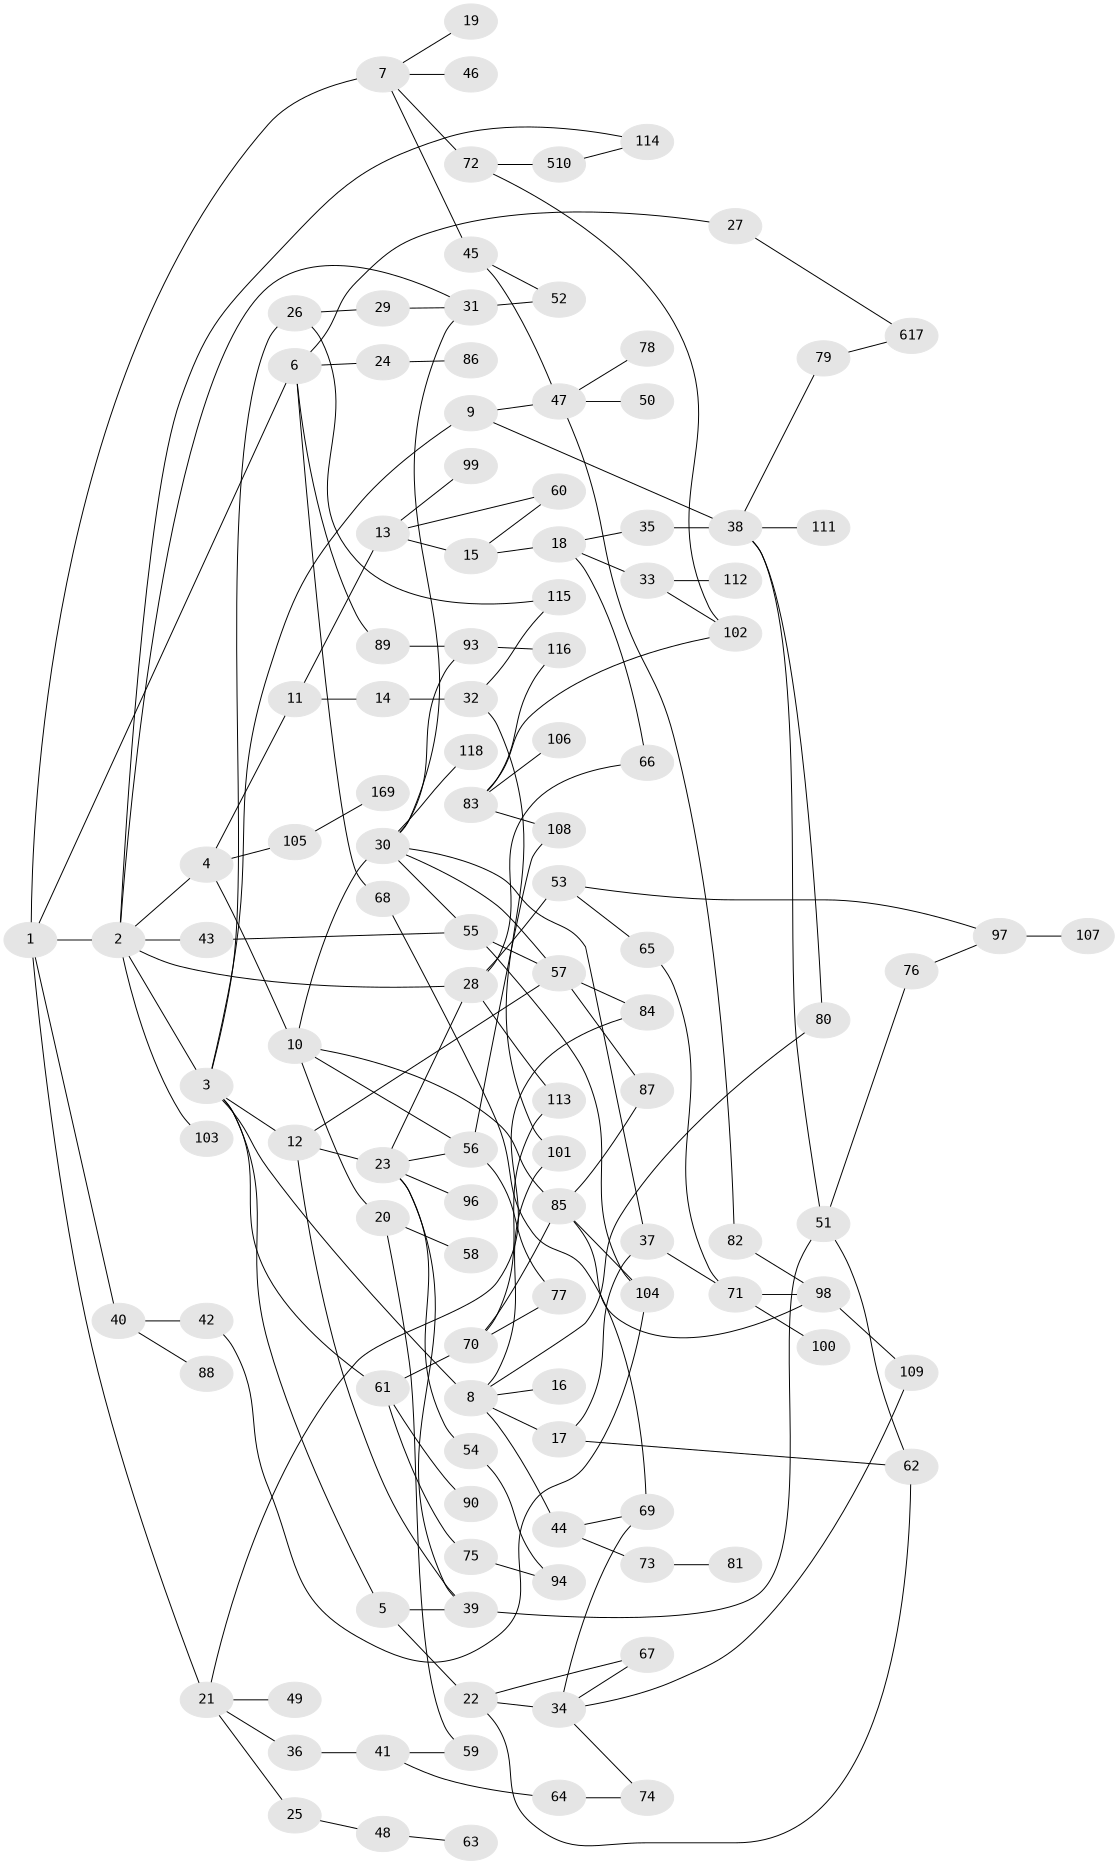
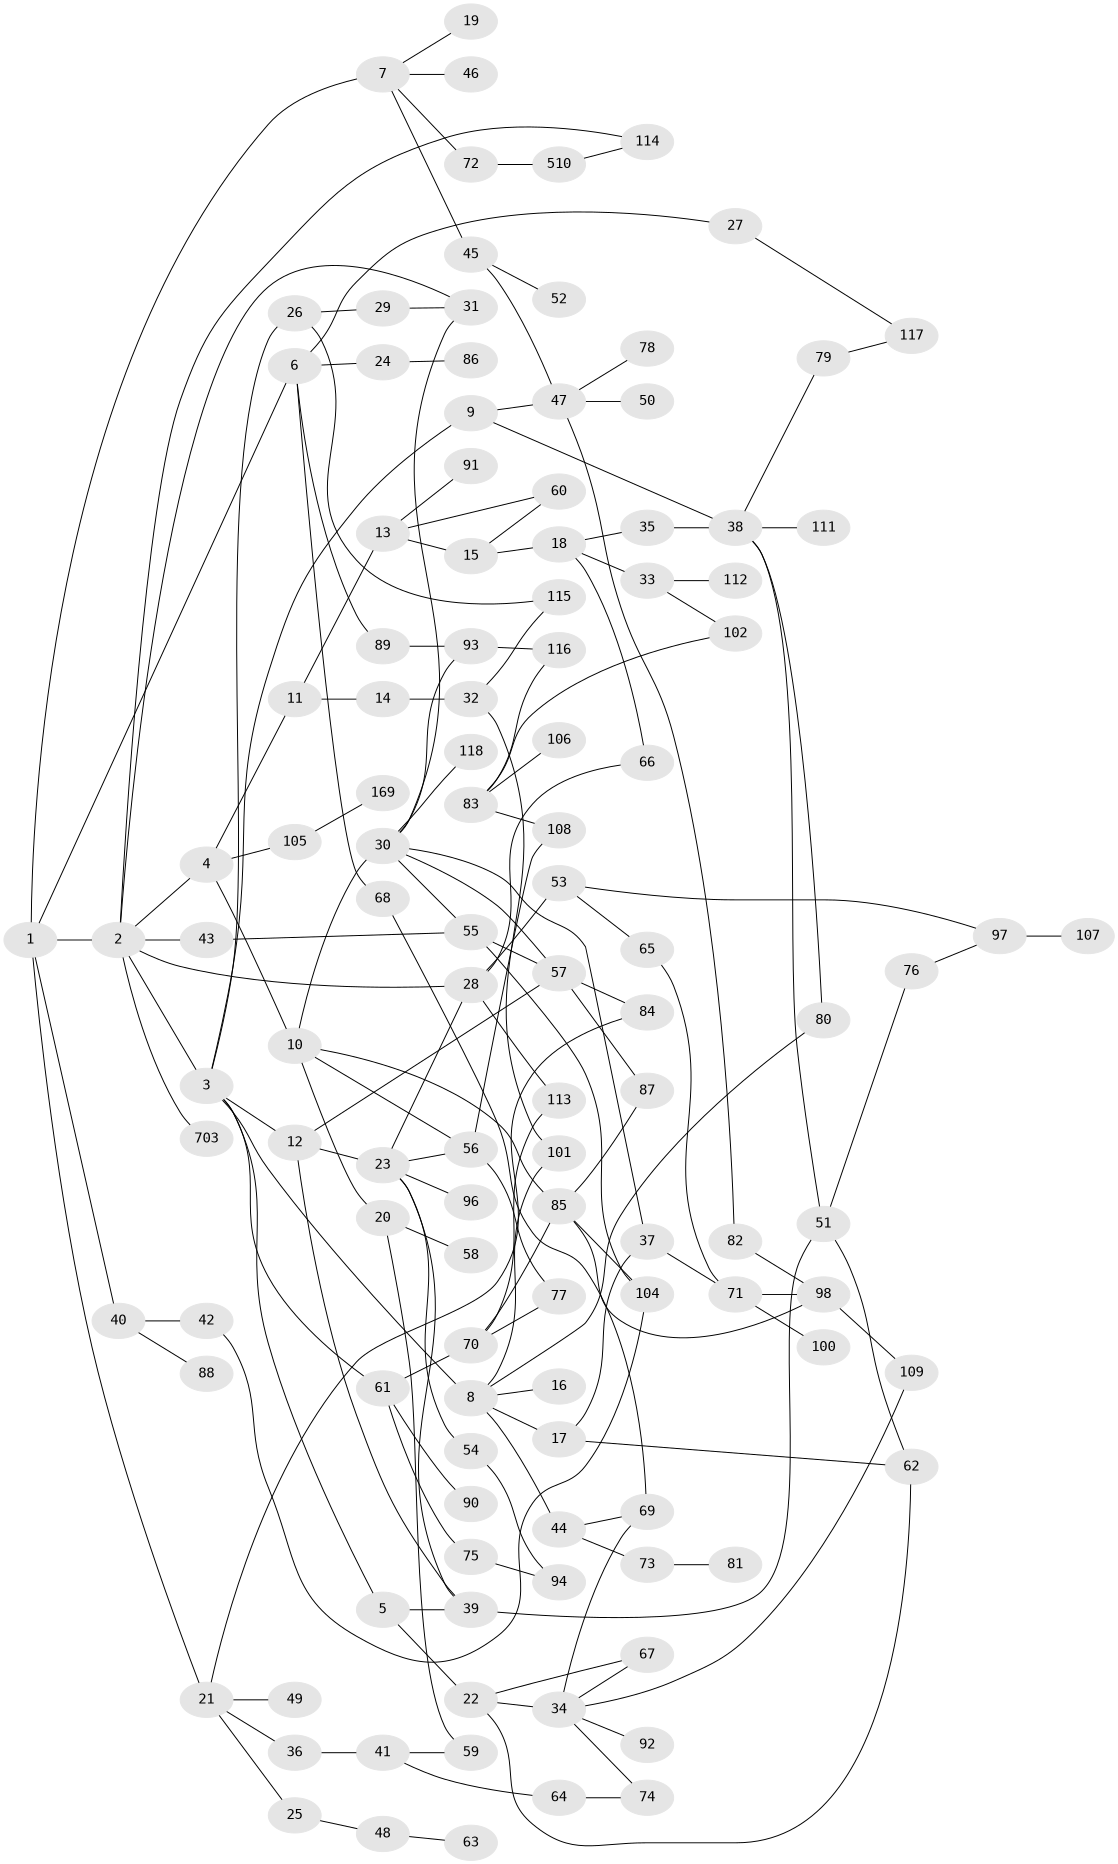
edge "52" -- "31": removed
node "617": label "617" -> "117"
edge "72" -- "102": removed
node "99": label "99" -> "91"
node "103": label "103" -> "703"
node "92": added
